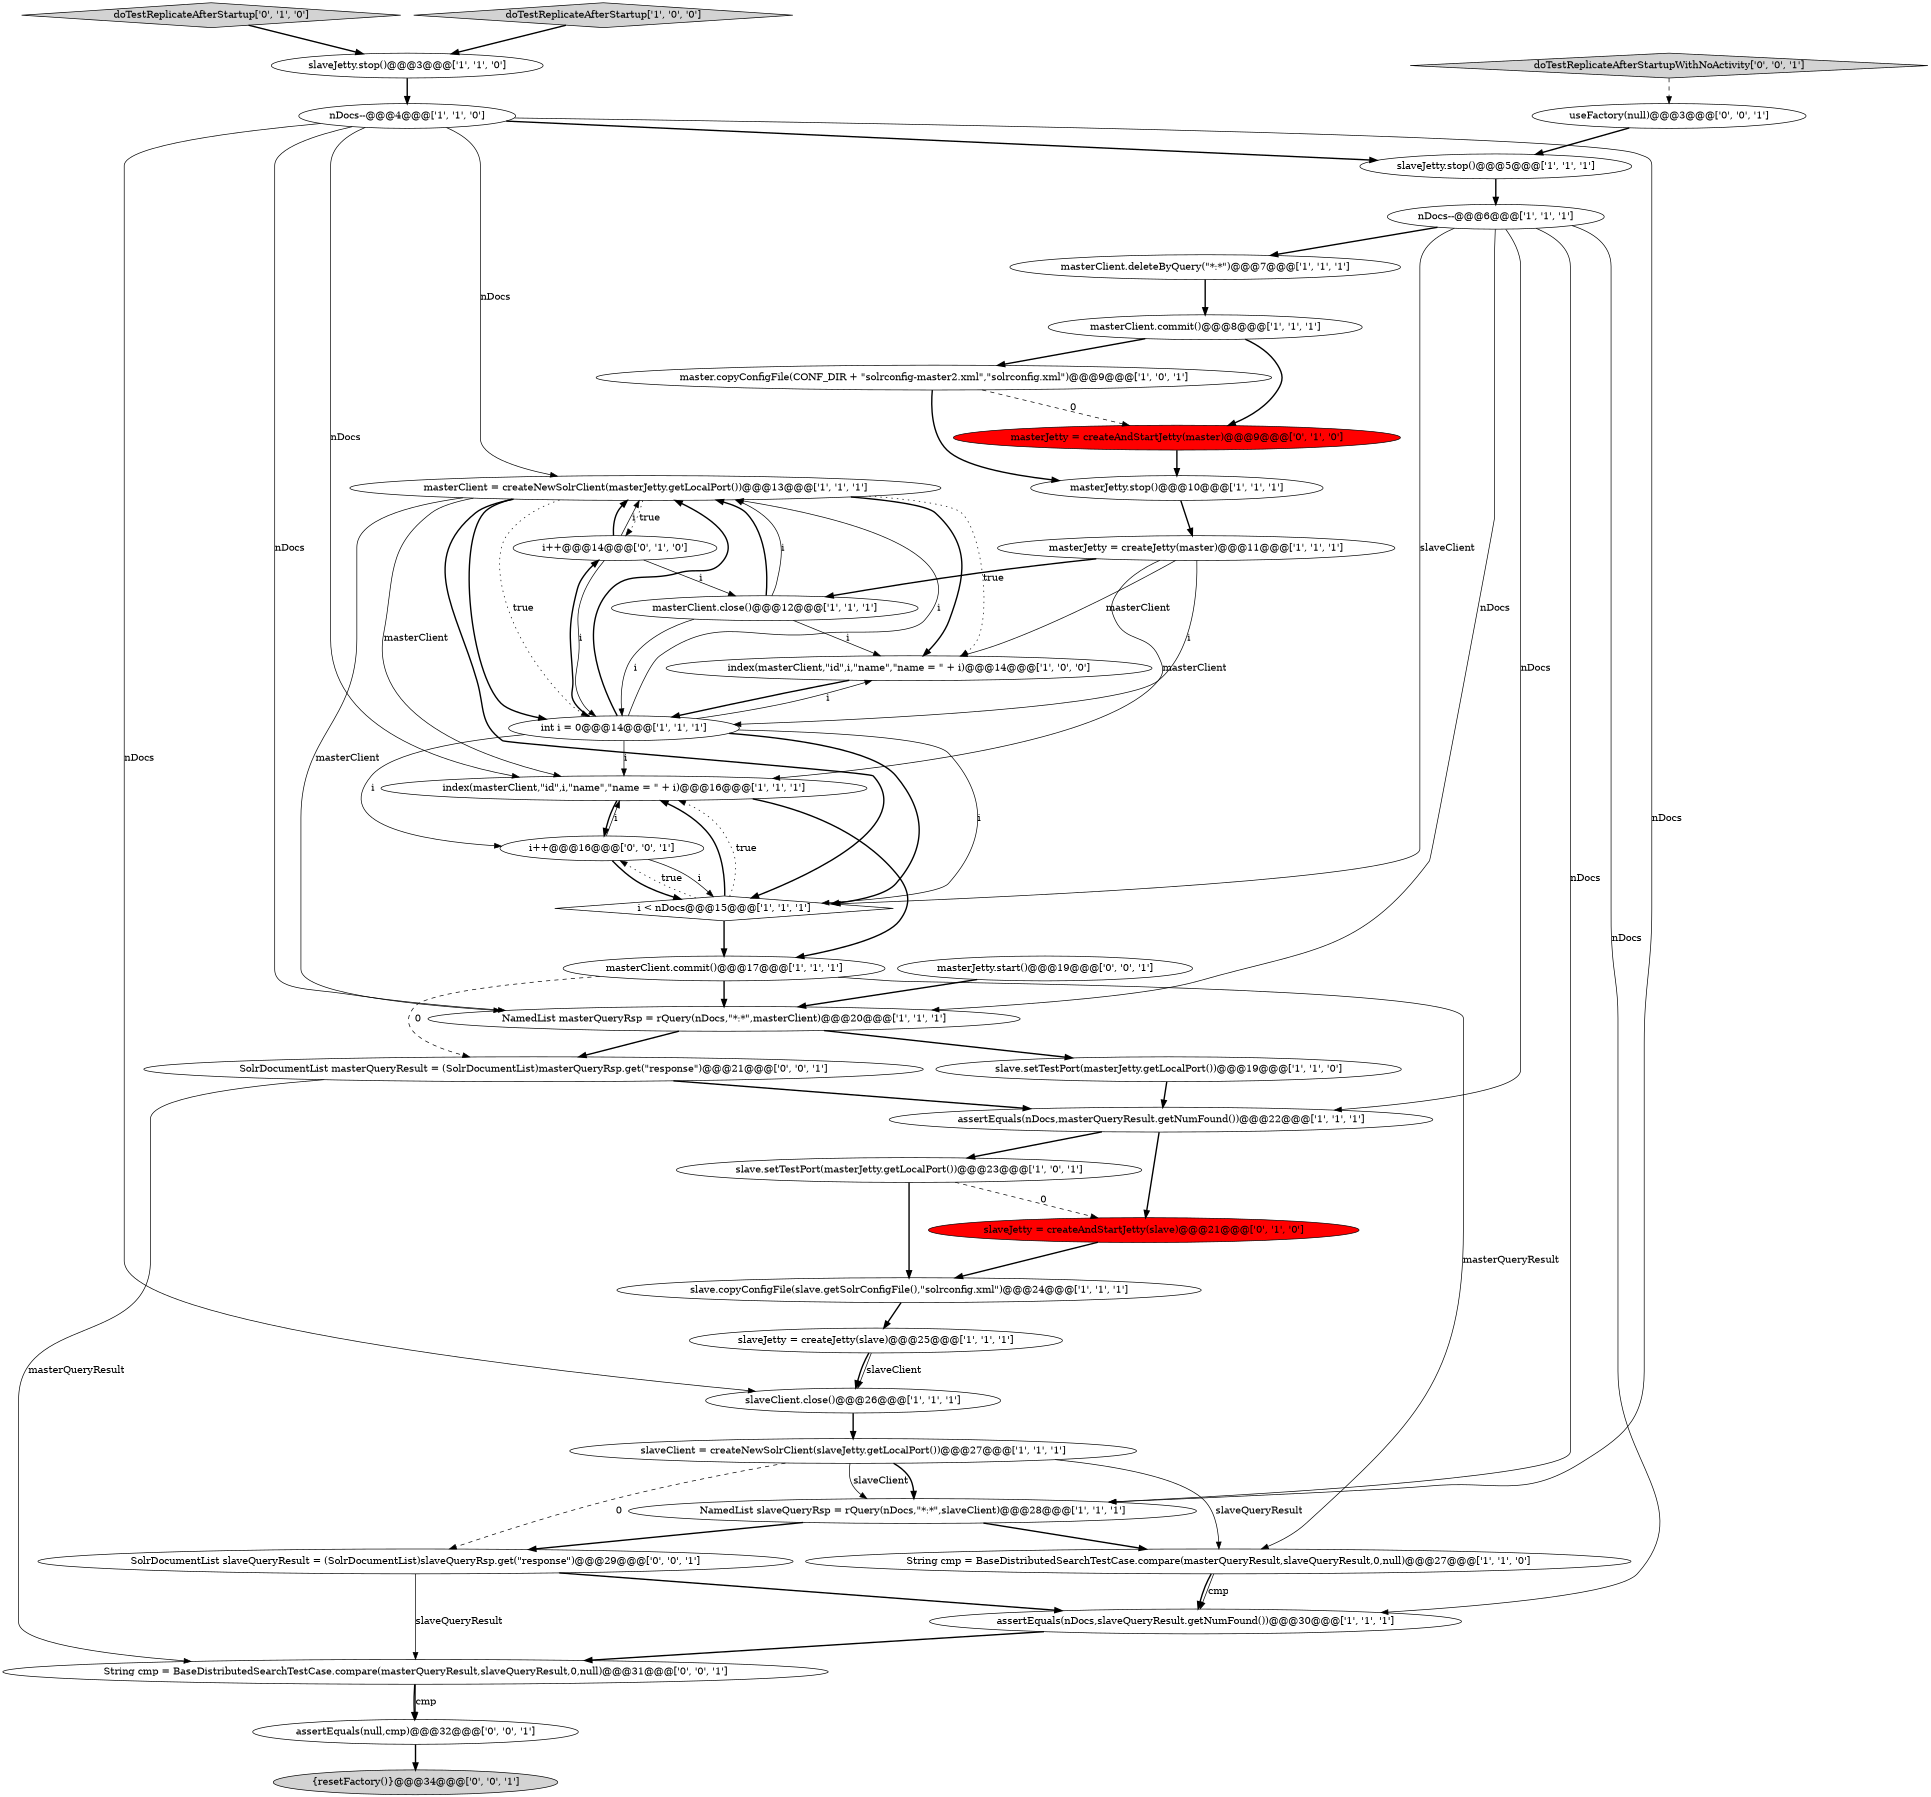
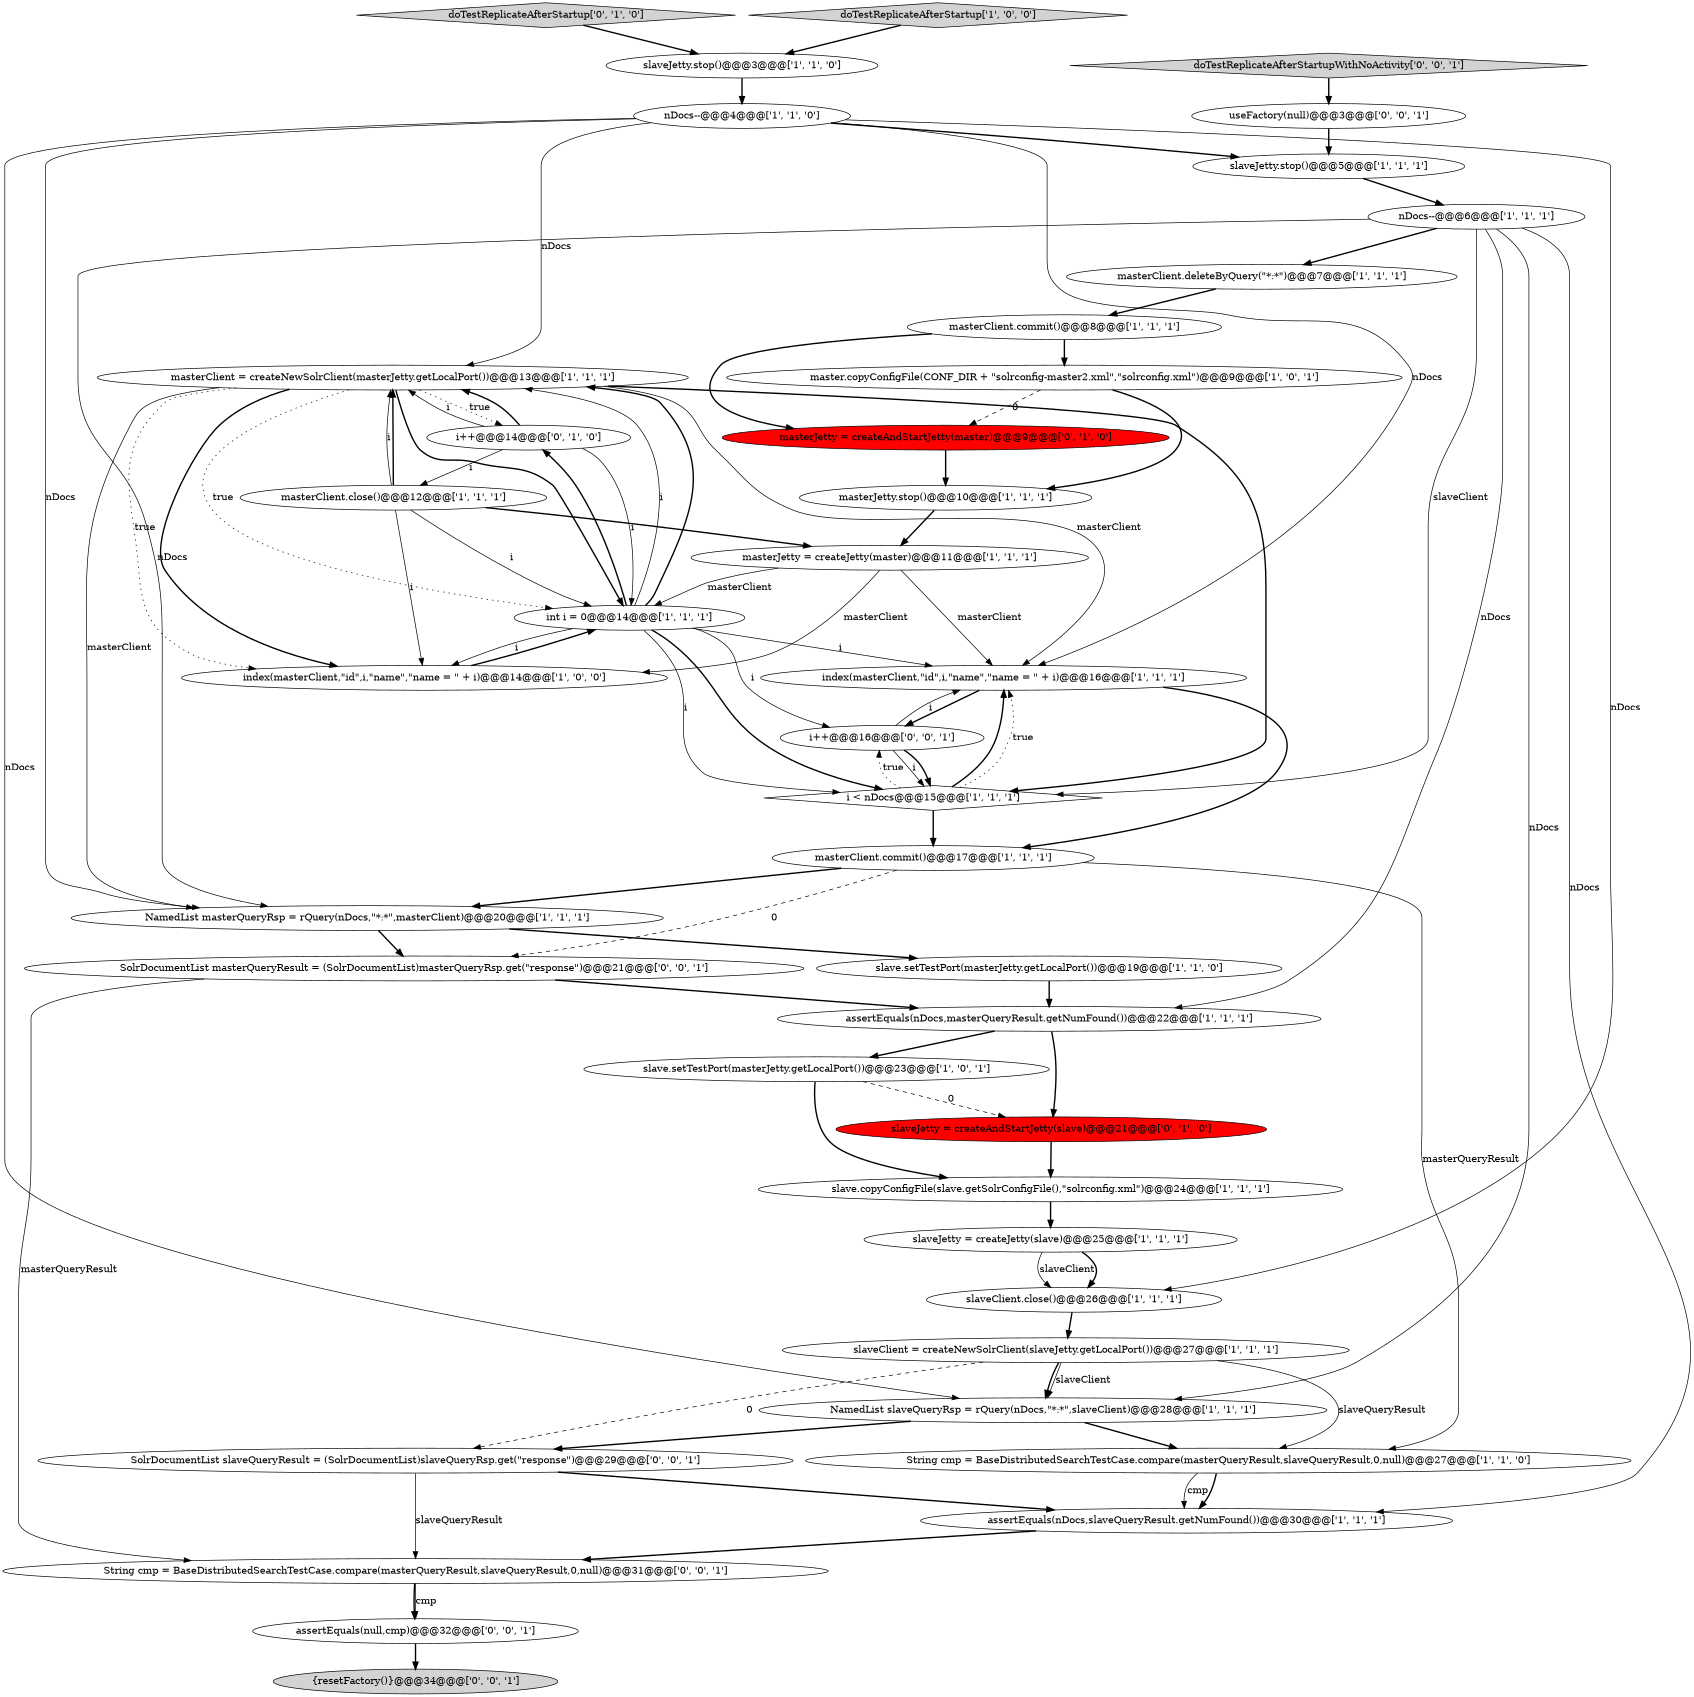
edge "doTestReplicateAfterStartupWithNoActivity['0', '0', '1']" -> "useFactory(null)@@@3@@@['0', '0', '1']": style dashed -> bold
edge "masterJetty = createJetty(master)@@@11@@@['1', '1', '1']" -> "masterClient.close()@@@12@@@['1', '1', '1']": reversed
edge "masterJetty = createJetty(master)@@@11@@@['1', '1', '1']" -> "int i = 0@@@14@@@['1', '1', '1']": label "i" -> "masterClient"
node "masterJetty.start()@@@19@@@['0', '0', '1']": removed
